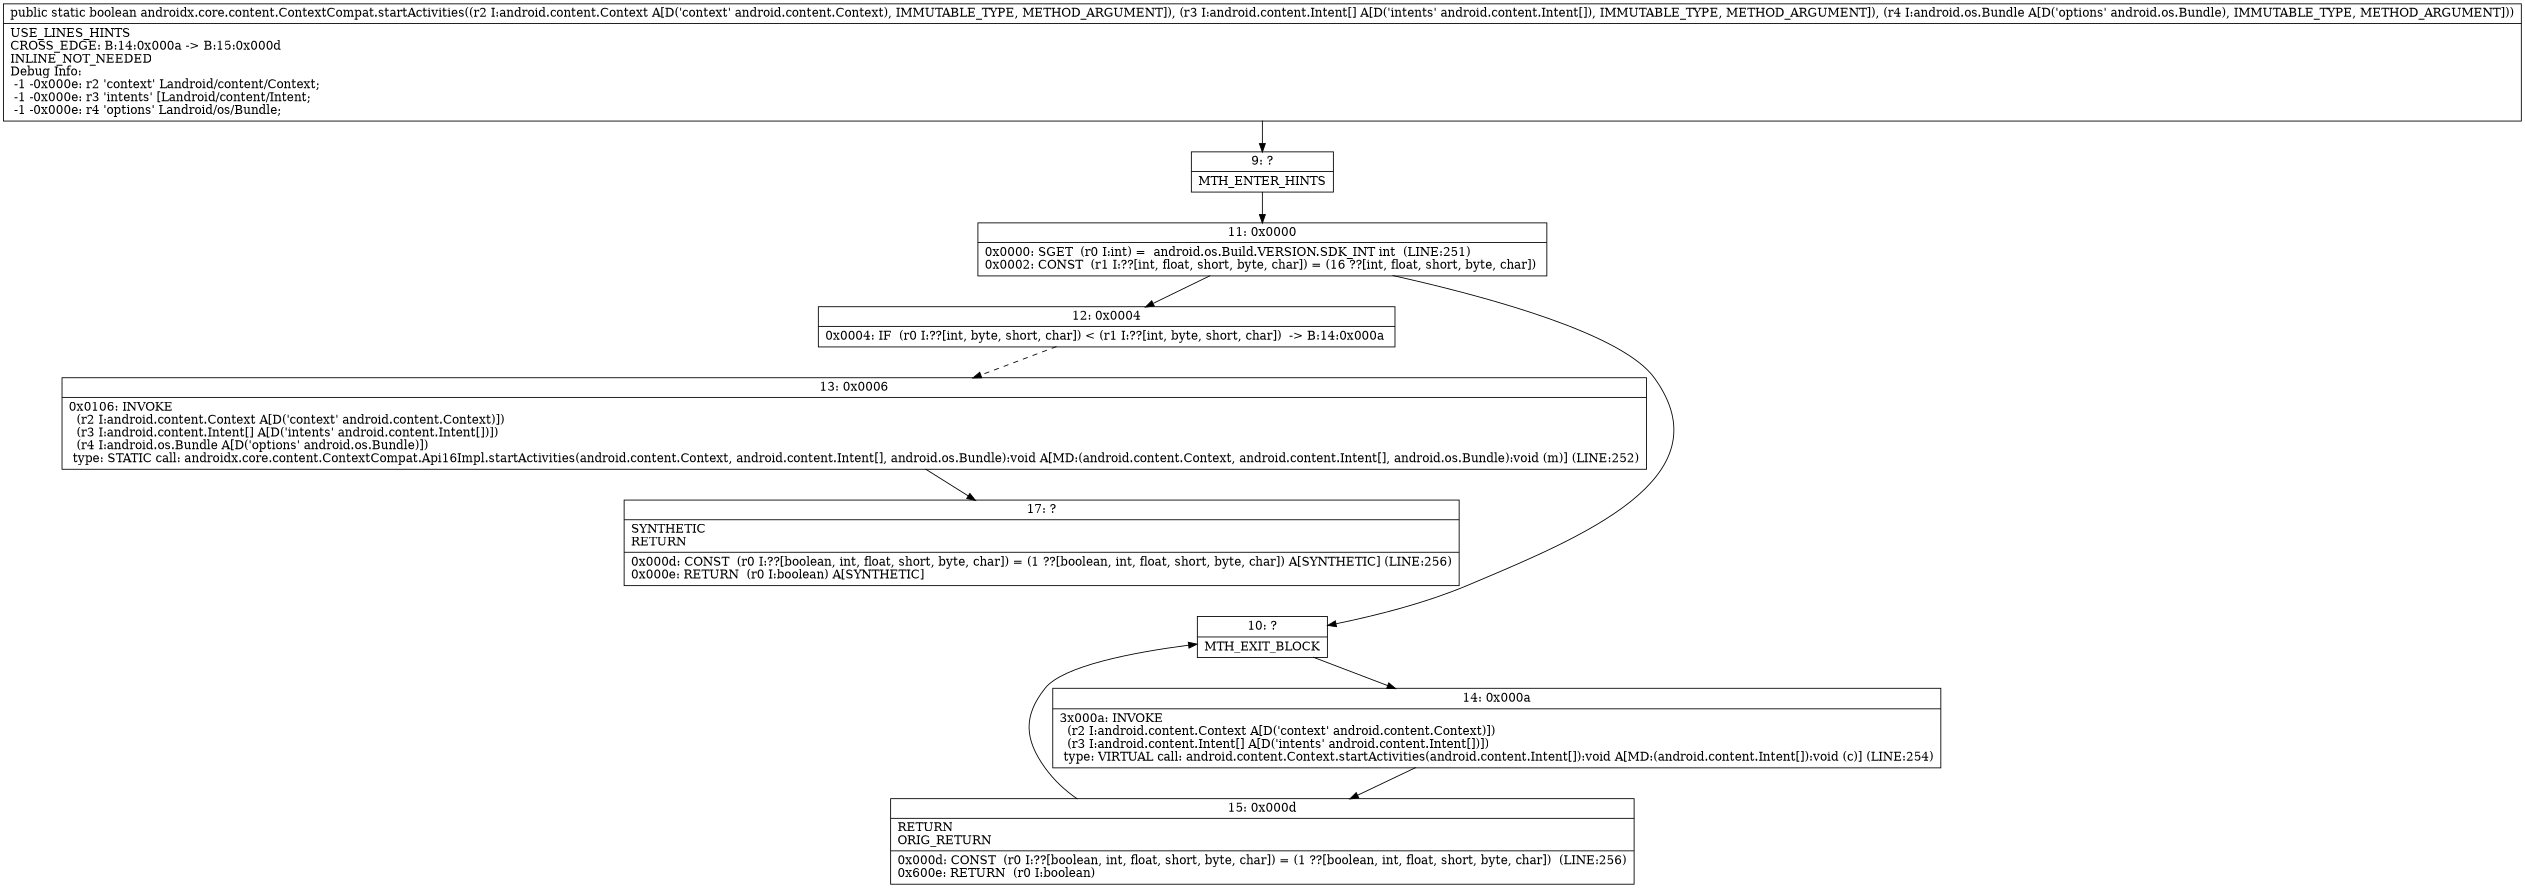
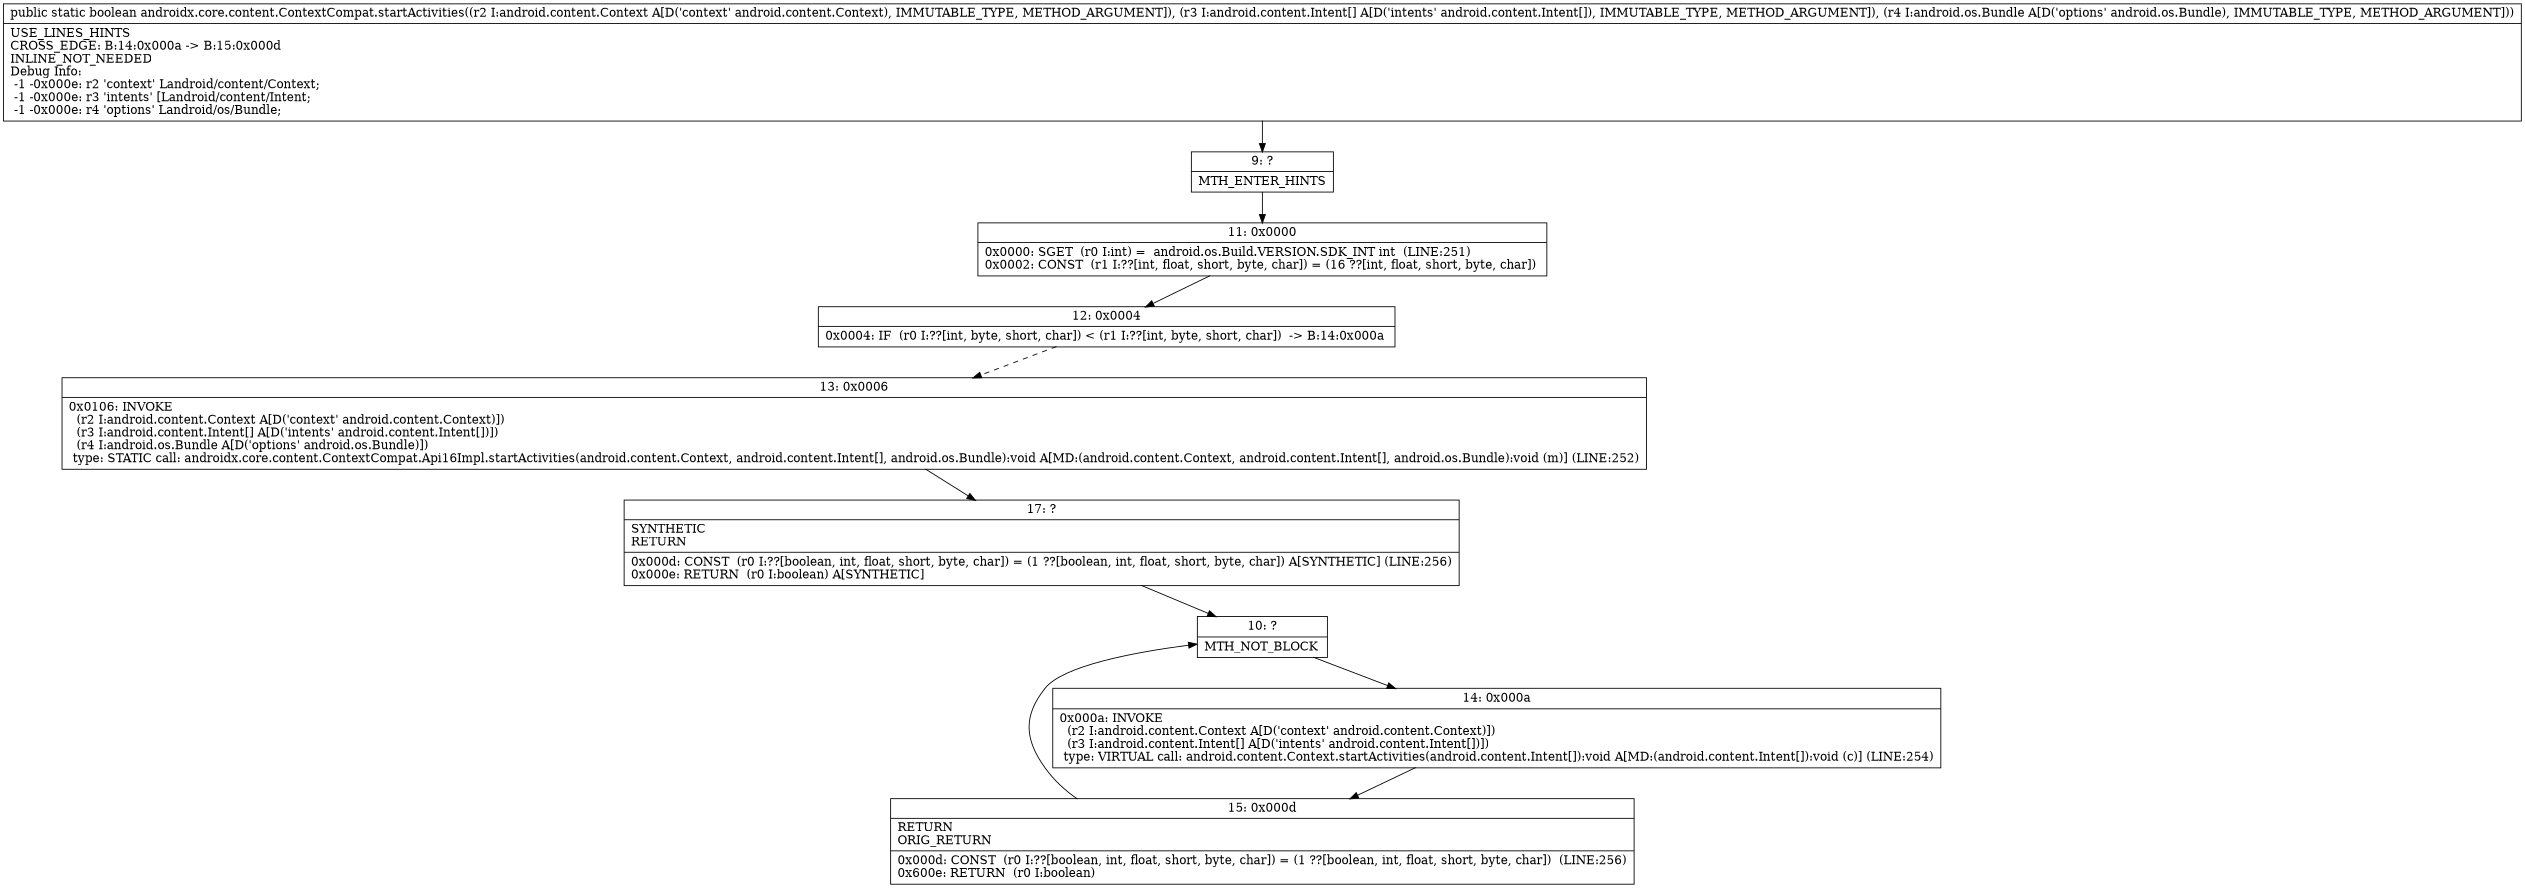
edge "11: 0x0000" -> "10: ?": now "17: ?" -> "10: ?"
node "10: ?": text "MTH_EXIT_BLOCK" -> "MTH_NOT_BLOCK"
node "14: 0x000a": text "3x000a: INVOKE" -> "0x000a: INVOKE"
